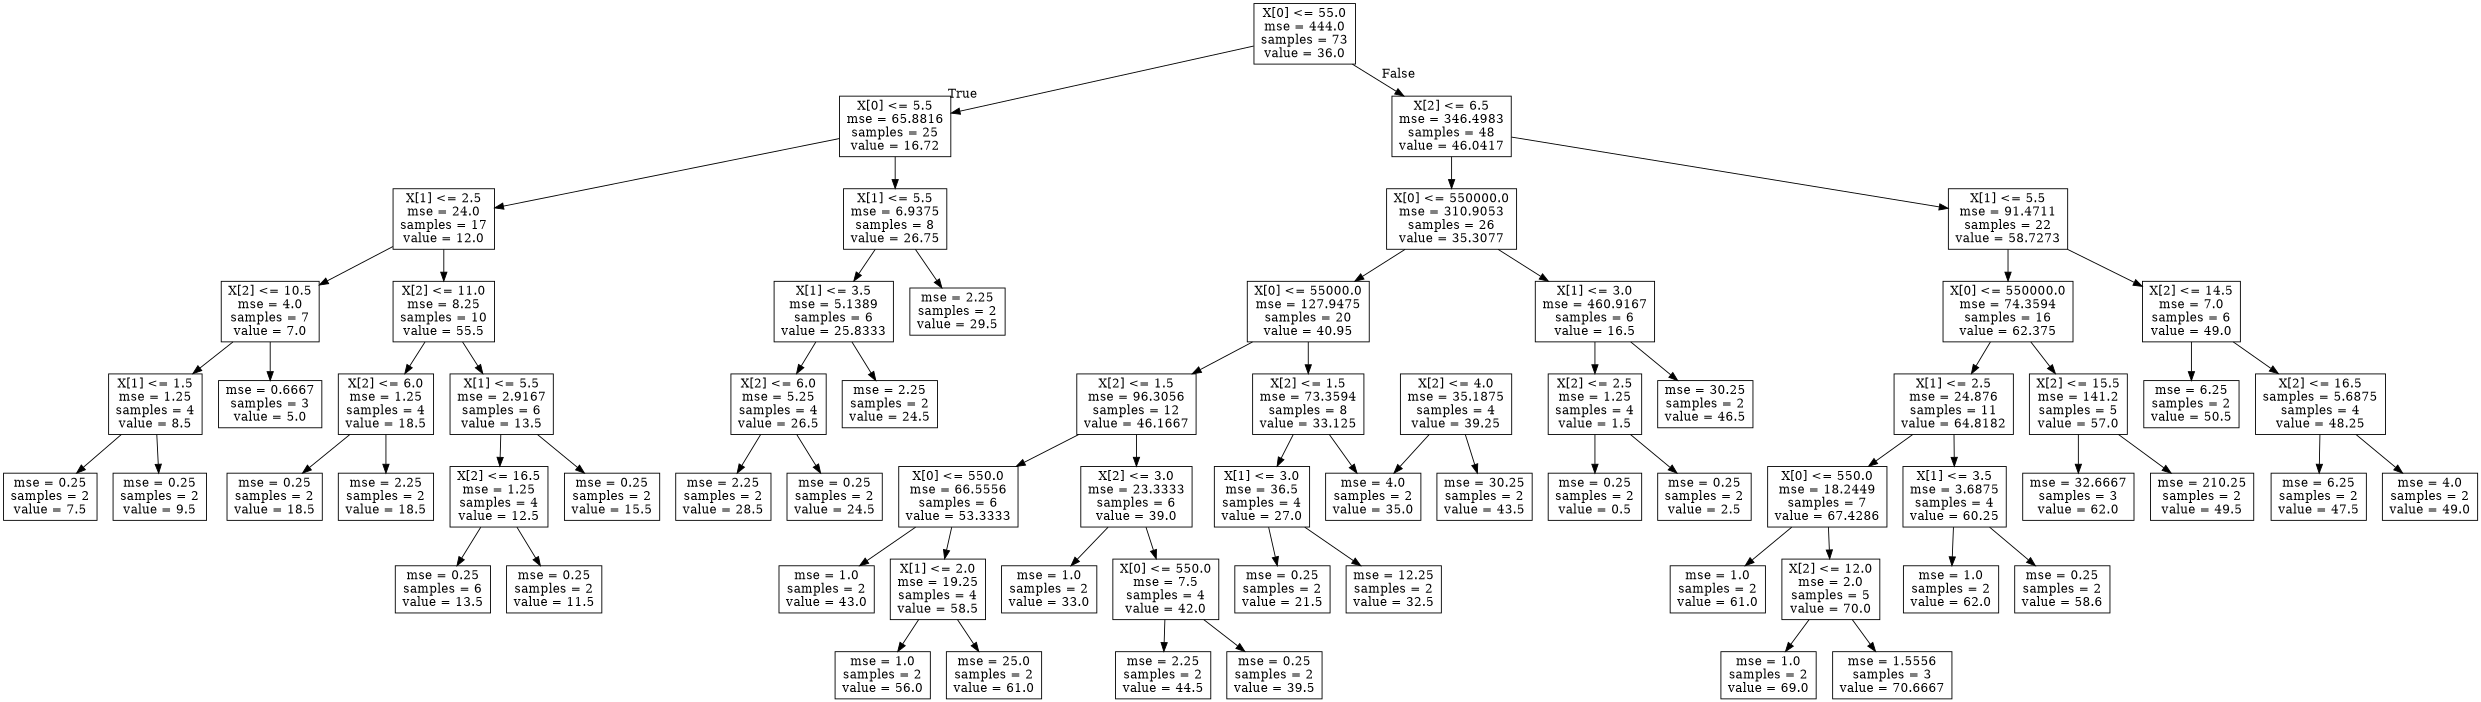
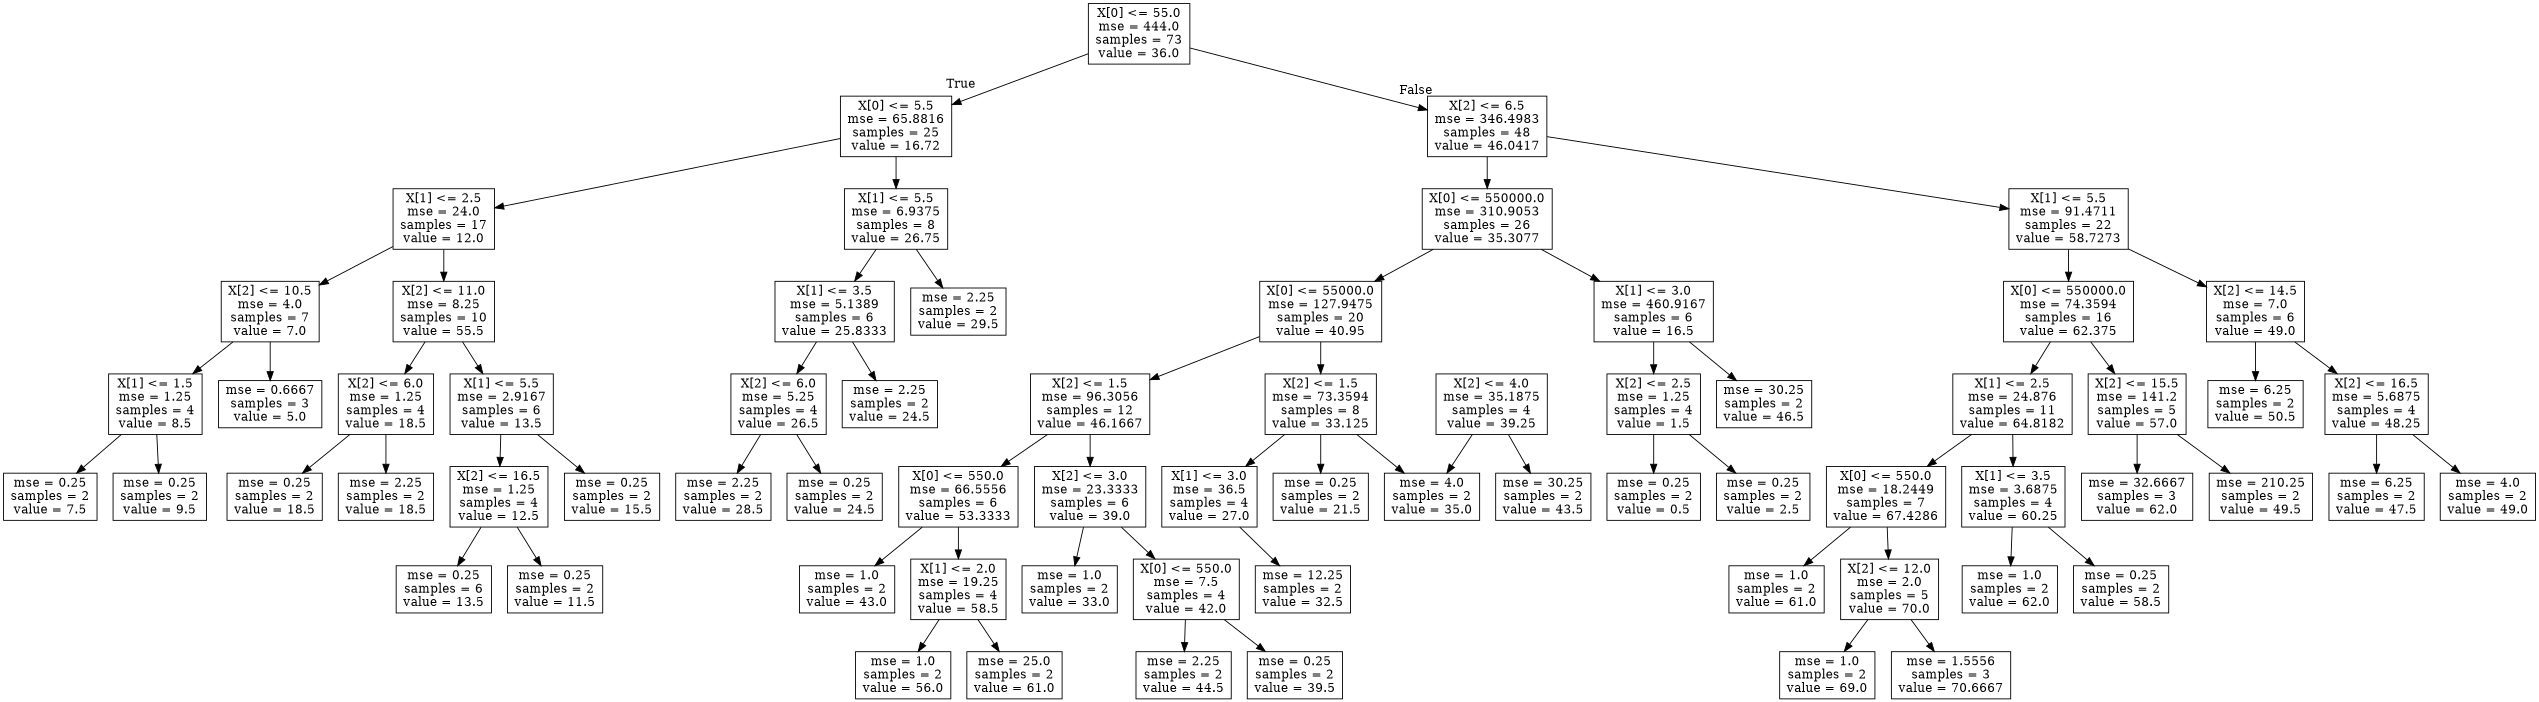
node "X[2] <= 16.5 samples = 5.6875 samples = 4 value = 48.25": label "X[2] <= 16.5 samples = 5.6875 samples = 4 value = 48.25" -> "X[2] <= 16.5 mse = 5.6875 samples = 4 value = 48.25"
edge "X[1] <= 3.0 mse = 36.5 samples = 4 value = 27.0" -> "mse = 0.25 samples = 2 value = 21.5": now "X[2] <= 1.5 mse = 73.3594 samples = 8 value = 33.125" -> "mse = 0.25 samples = 2 value = 21.5"
node "mse = 0.25 samples = 2 value = 58.6": label "mse = 0.25 samples = 2 value = 58.6" -> "mse = 0.25 samples = 2 value = 58.5"
